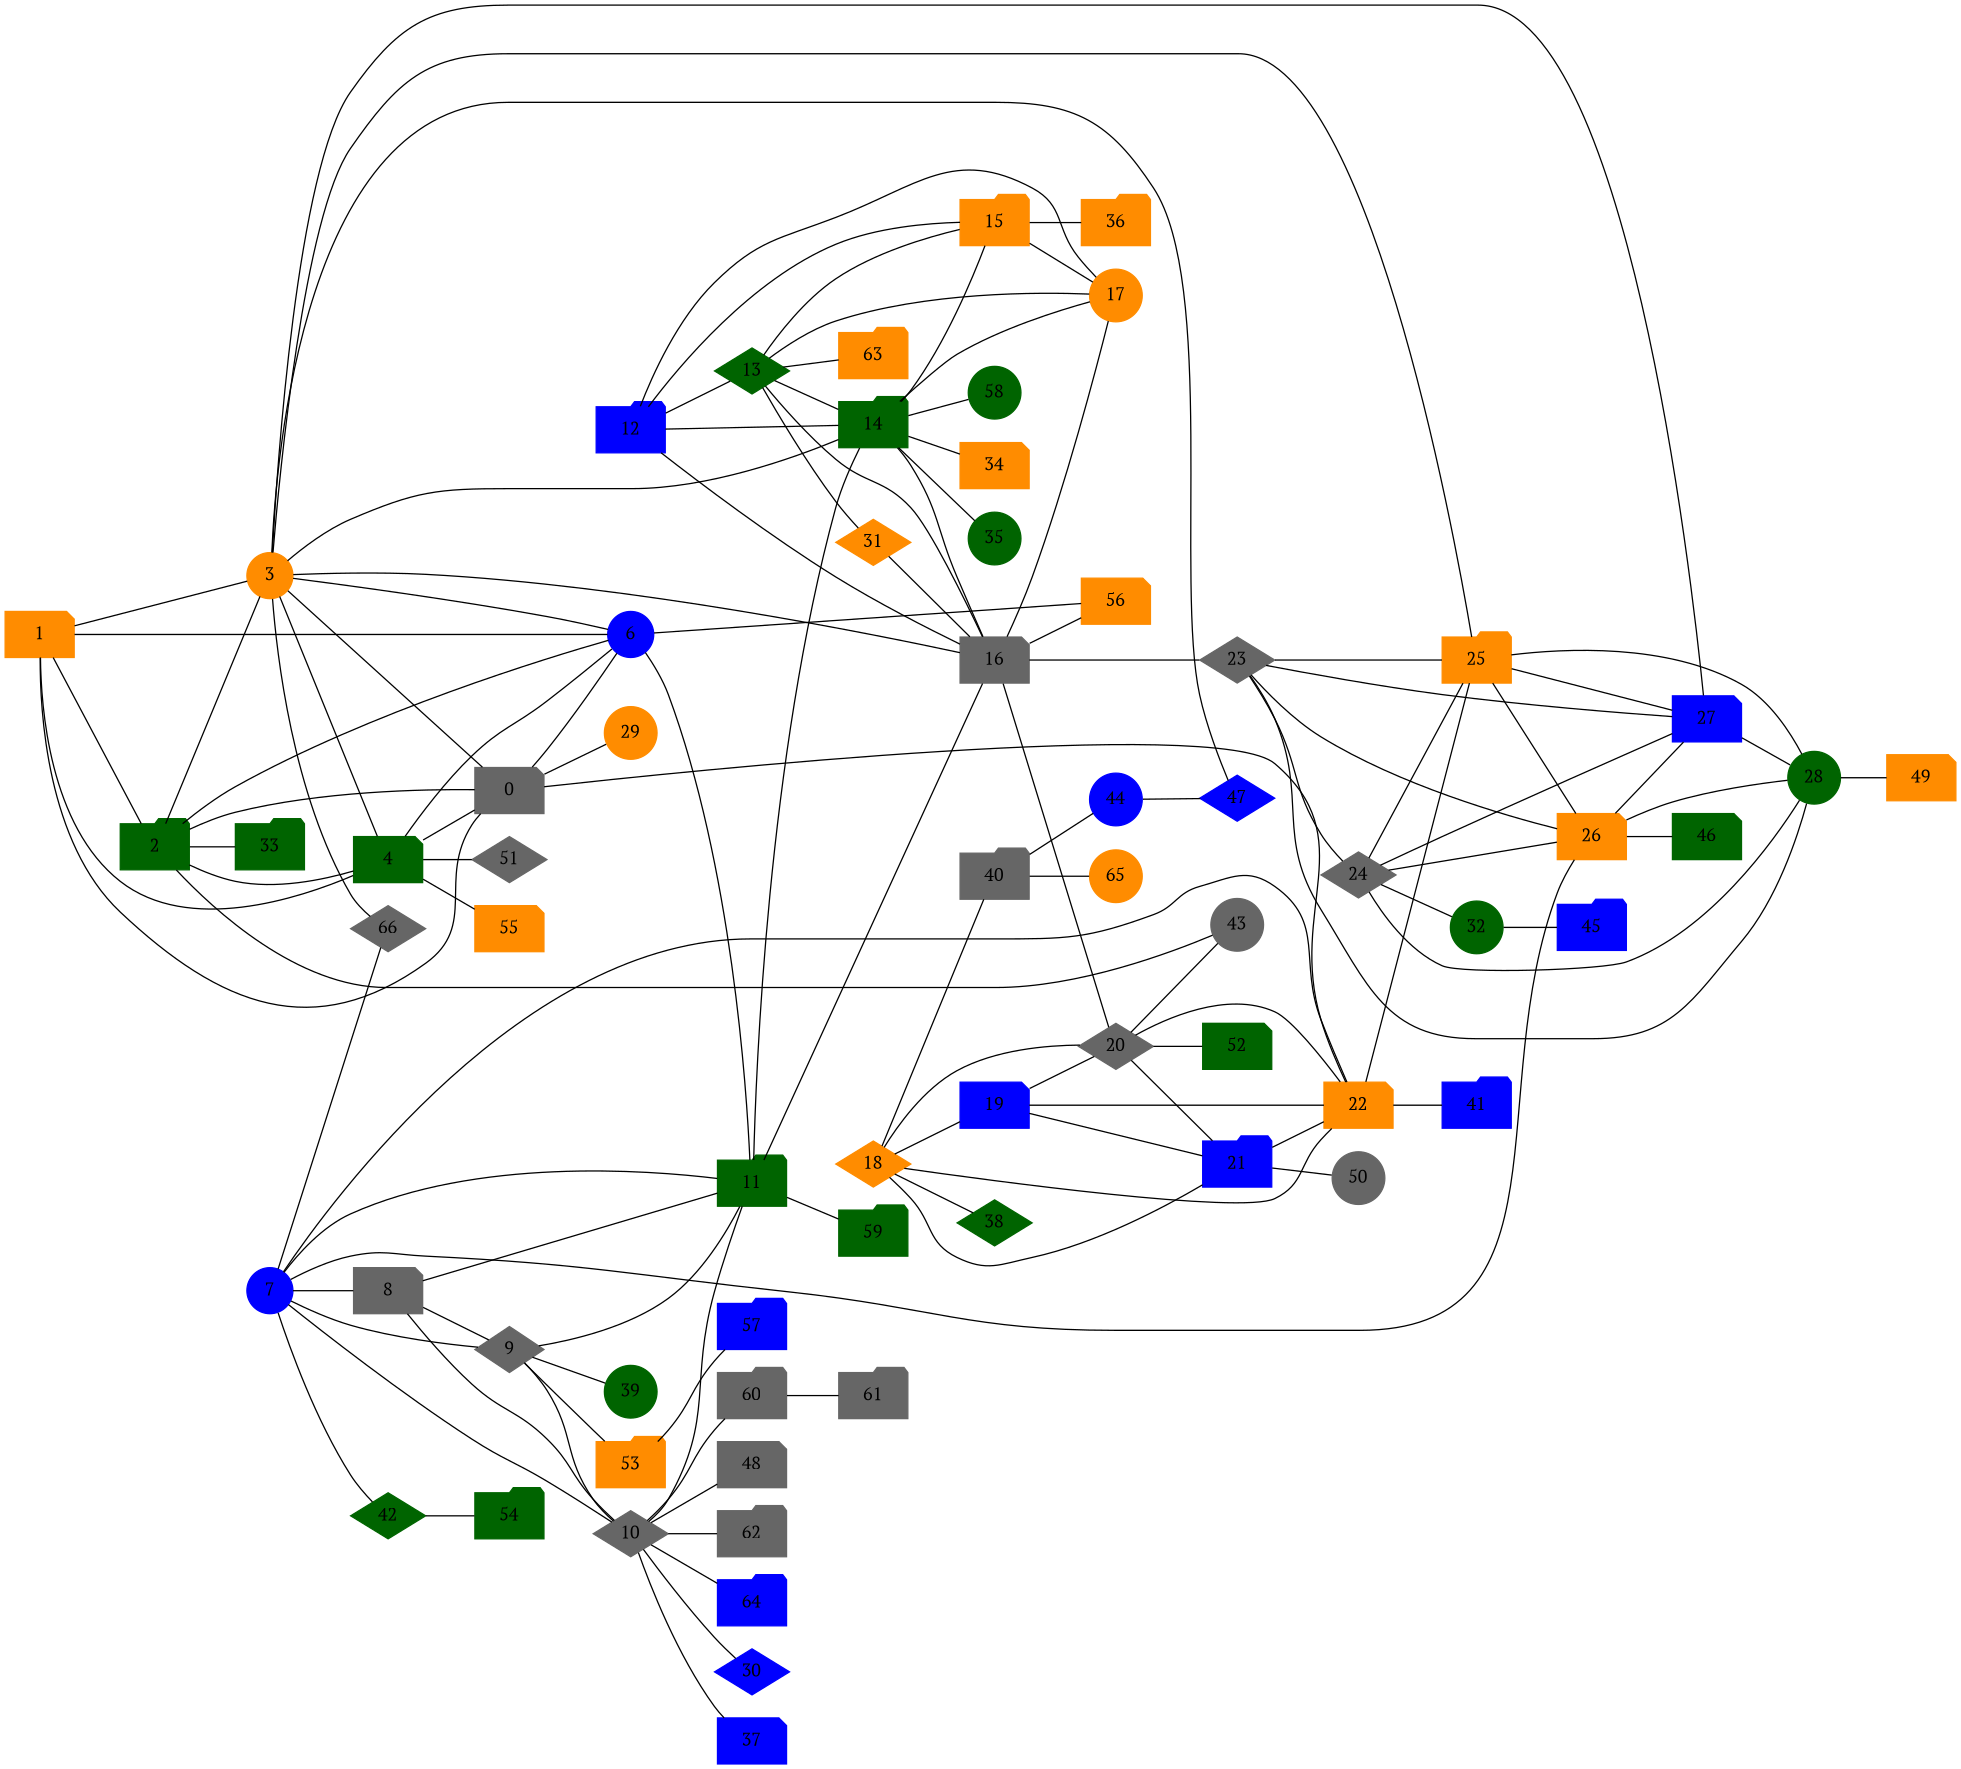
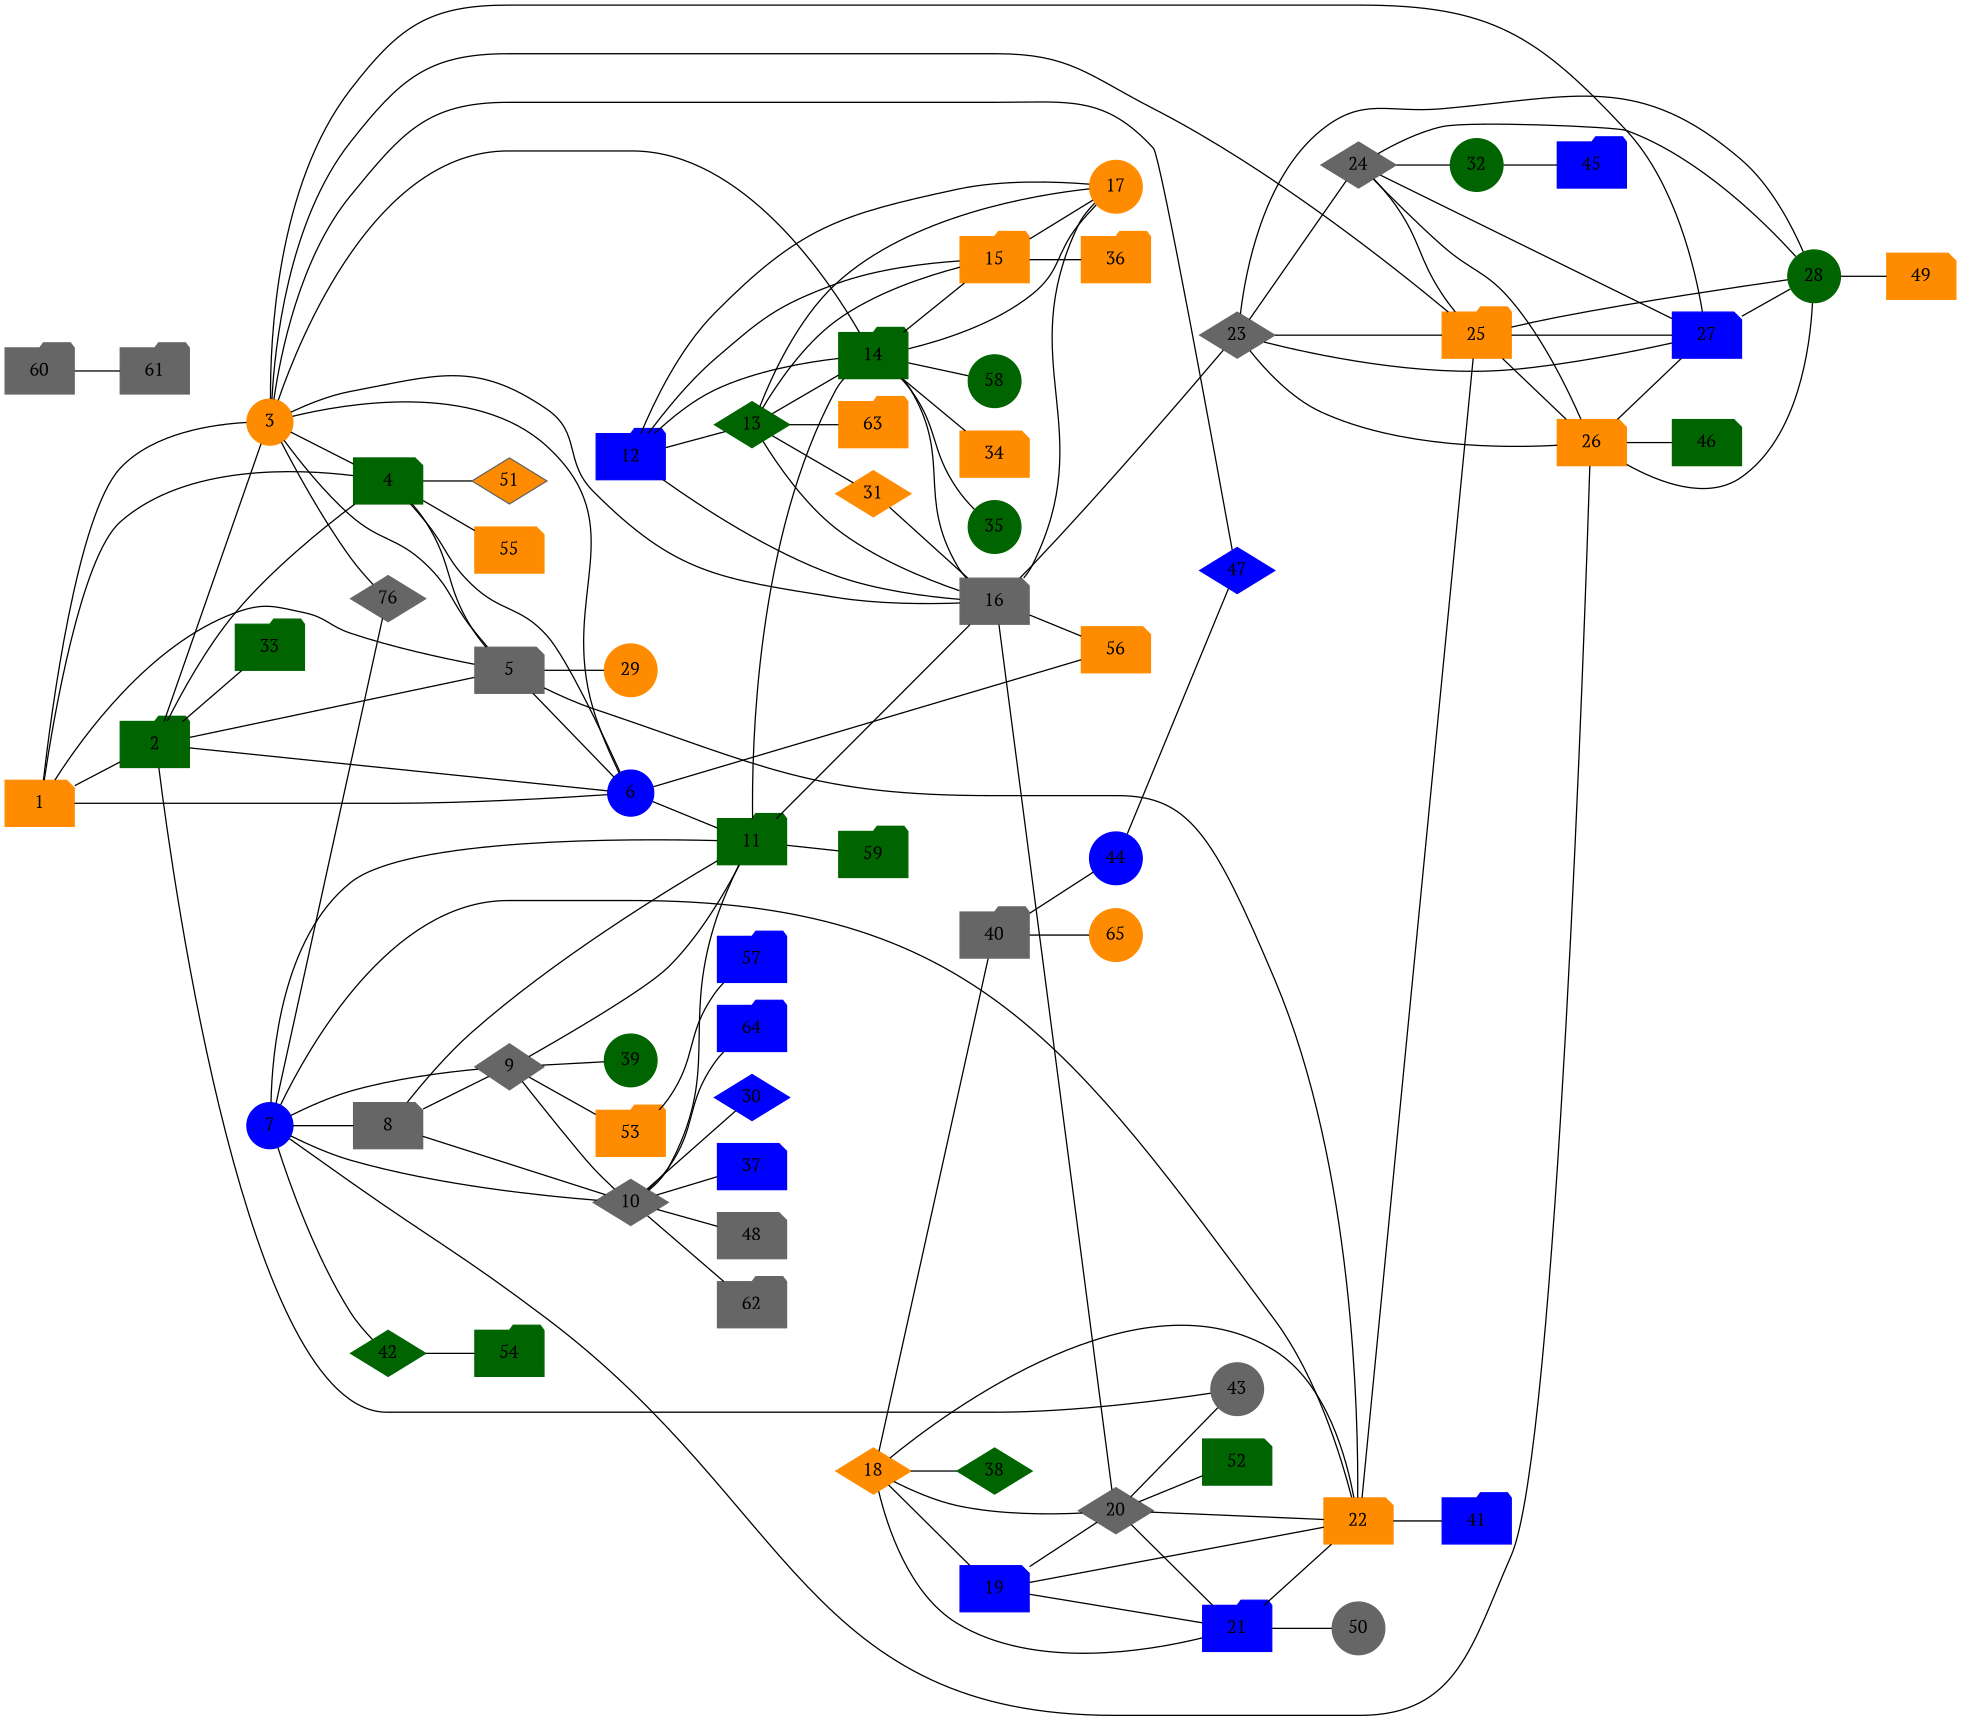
node "0": label "0" -> "5"
node "51": fillcolor gray40 -> darkorange
node "66": label "66" -> "76"
edge "60" -- "10": removed
